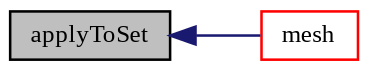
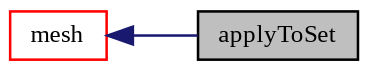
edge "mesh" -> "applyToSet": reversed
